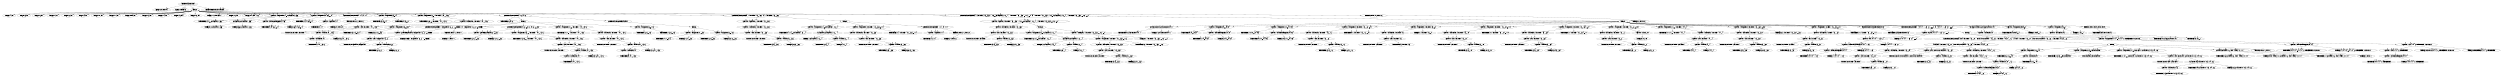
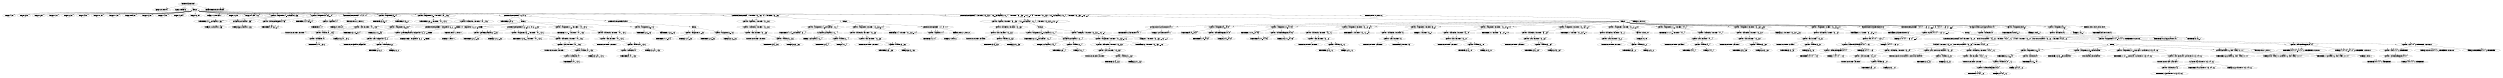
node "(LITERAL,188,a1[188] = v4)": removed
